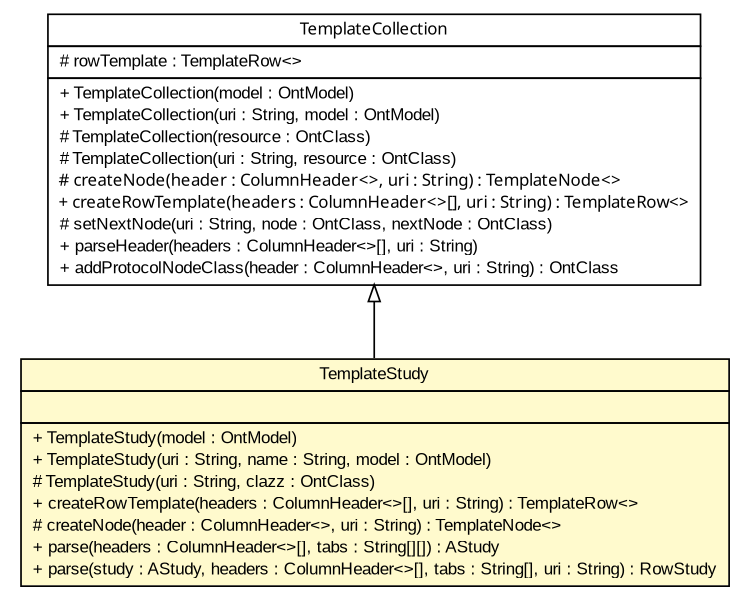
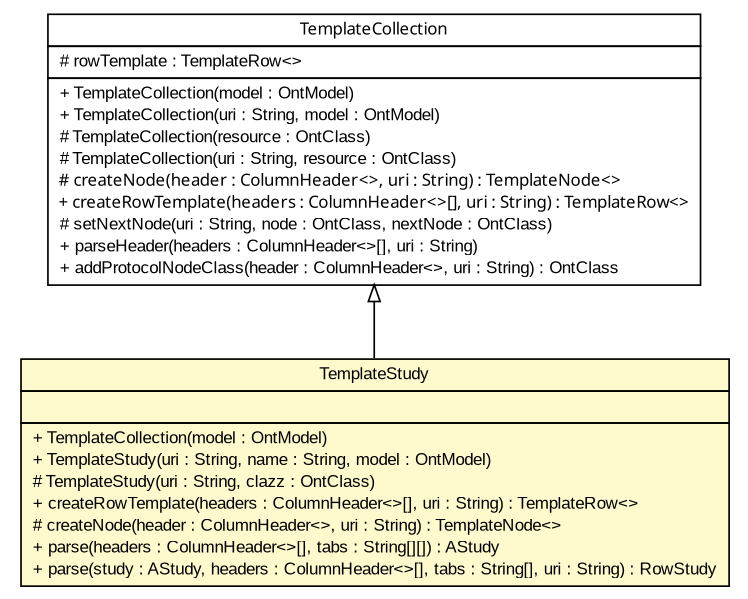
node "TemplateStudy": text "+ TemplateStudy(model : OntModel)" -> "+ TemplateCollection(model : OntModel)"
